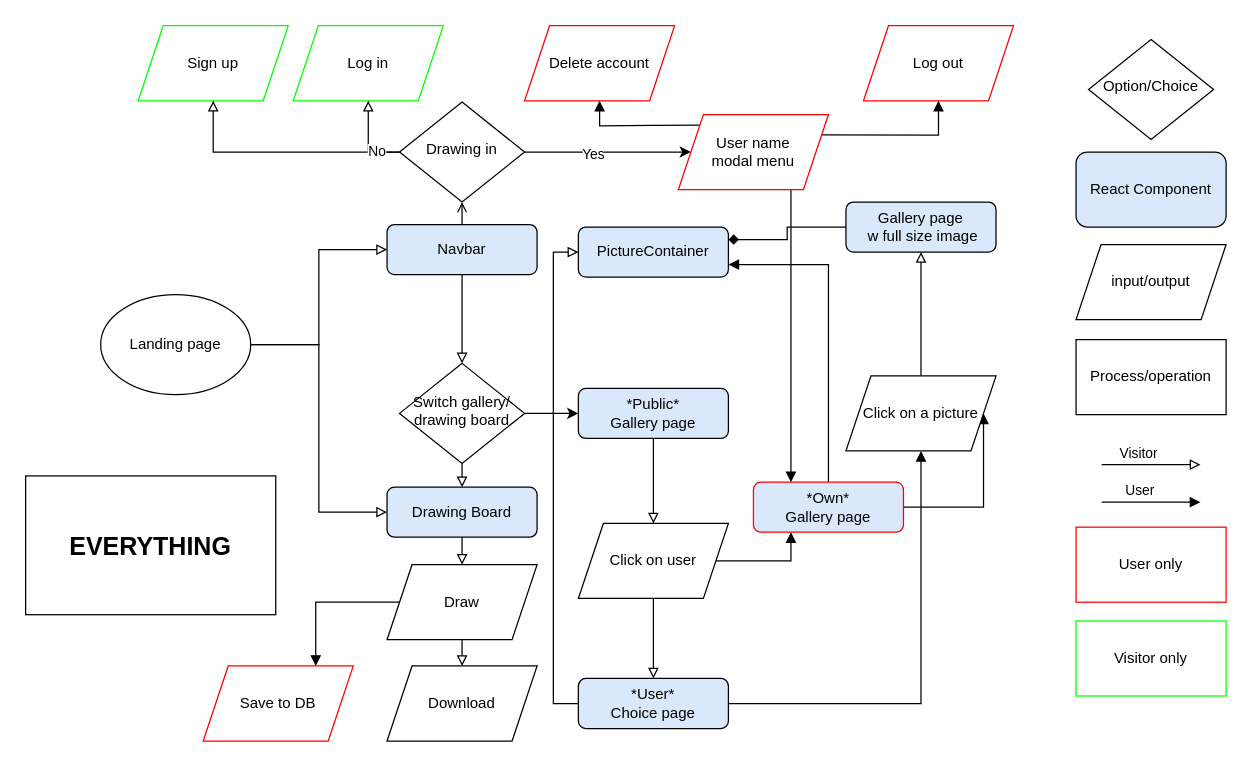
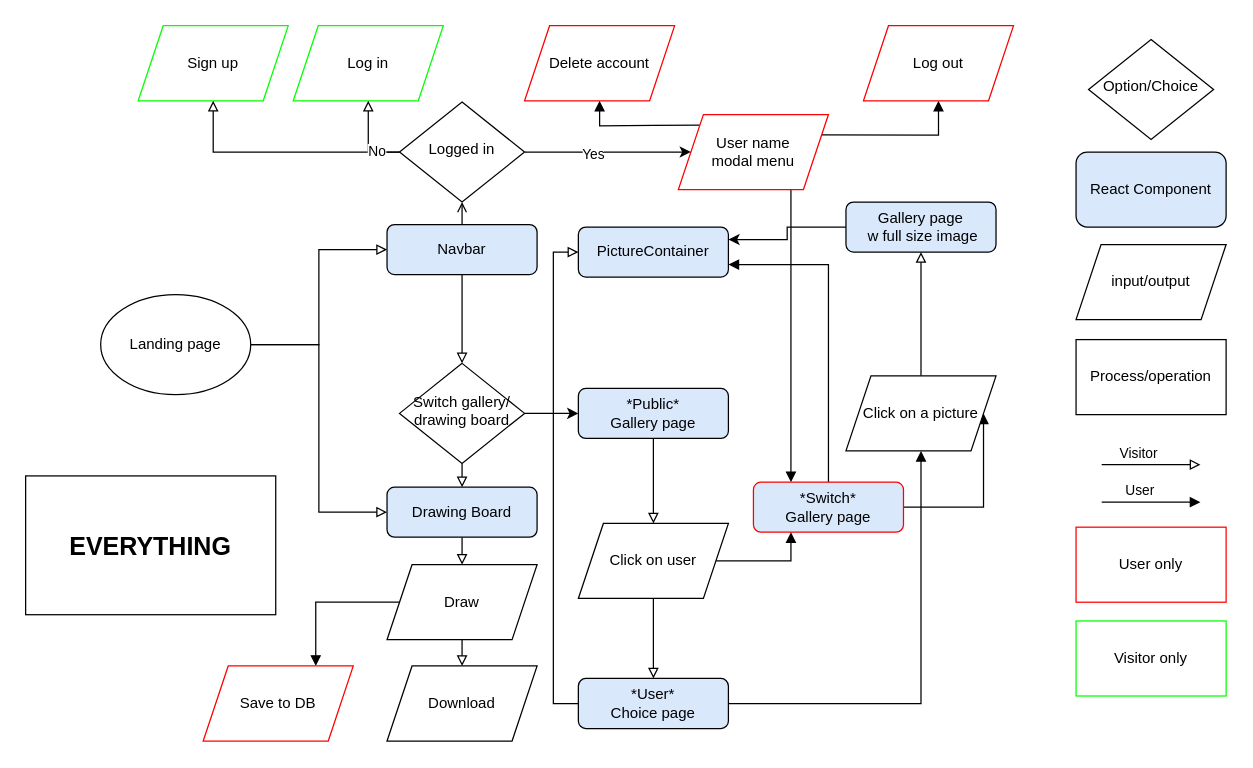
node "Drawing in": label "Drawing in" -> "Logged in"
edge "Gallery page w full size image" -> "PictureContainer": arrowhead diamond -> classic
node "*Own* Gallery page": label "*Own* Gallery page" -> "*Switch* Gallery page"
